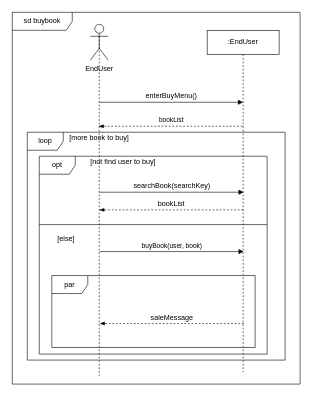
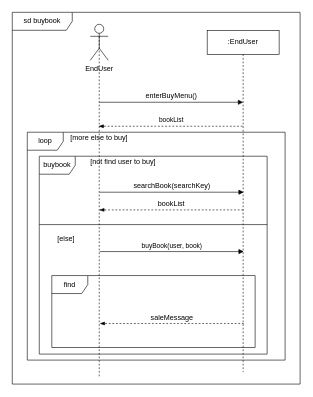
node "[more book to buy]": label "[more book to buy]" -> "[more else to buy]"
node "opt": label "opt" -> "buybook"
node "par": label "par" -> "find"
